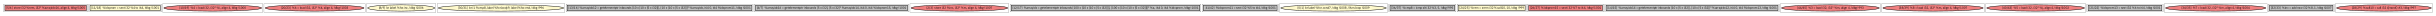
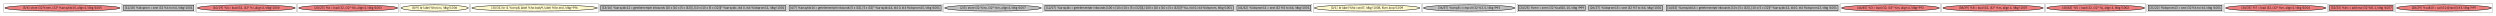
node "[5/6]  store i32 %rem, i32* %arrayidx16, align 4, !dbg !1005": shape box -> ellipse
node "[11/18]  %idxprom = sext i32 %4 to i64, !dbg !1001": fillcolor lemonchiffon -> grey
node "[2/3]  store i32 %inc, i32* %m, align 4, !dbg !1007": fillcolor lightcoral -> grey
node "[36/37]  %cmp8 = icmp slt i32 %3, 5, !dbg !995": shape box -> ellipse
node "[24/25]  %rem = srem i32 %call10, 10, !dbg !999": fillcolor lemonchiffon -> grey
node "[26/27]  %idxprom15 = sext i32 %7 to i64, !dbg !1001": fillcolor lightcoral -> grey
node "[32/33]  %inc = add nsw i32 %8, 1, !dbg !1007": fillcolor grey -> lightcoral
